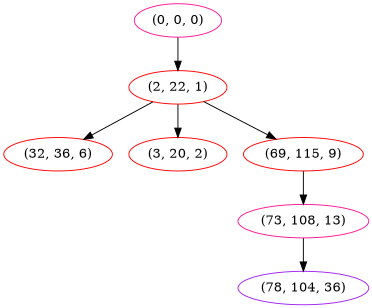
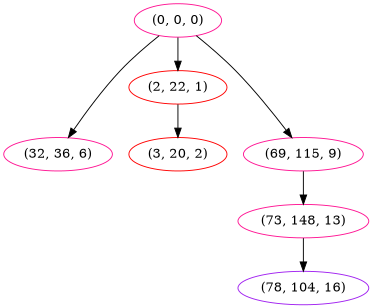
edge "(2, 22, 1)" -> "(32, 36, 6)": now "(0, 0, 0)" -> "(32, 36, 6)"
edge "(2, 22, 1)" -> "(69, 115, 9)": now "(0, 0, 0)" -> "(69, 115, 9)"
node "(32, 36, 6)": color red -> deeppink
node "(69, 115, 9)": color red -> deeppink
node "(73, 108, 13)": label "(73, 108, 13)" -> "(73, 148, 13)"
node "(78, 104, 36)": label "(78, 104, 36)" -> "(78, 104, 16)"
